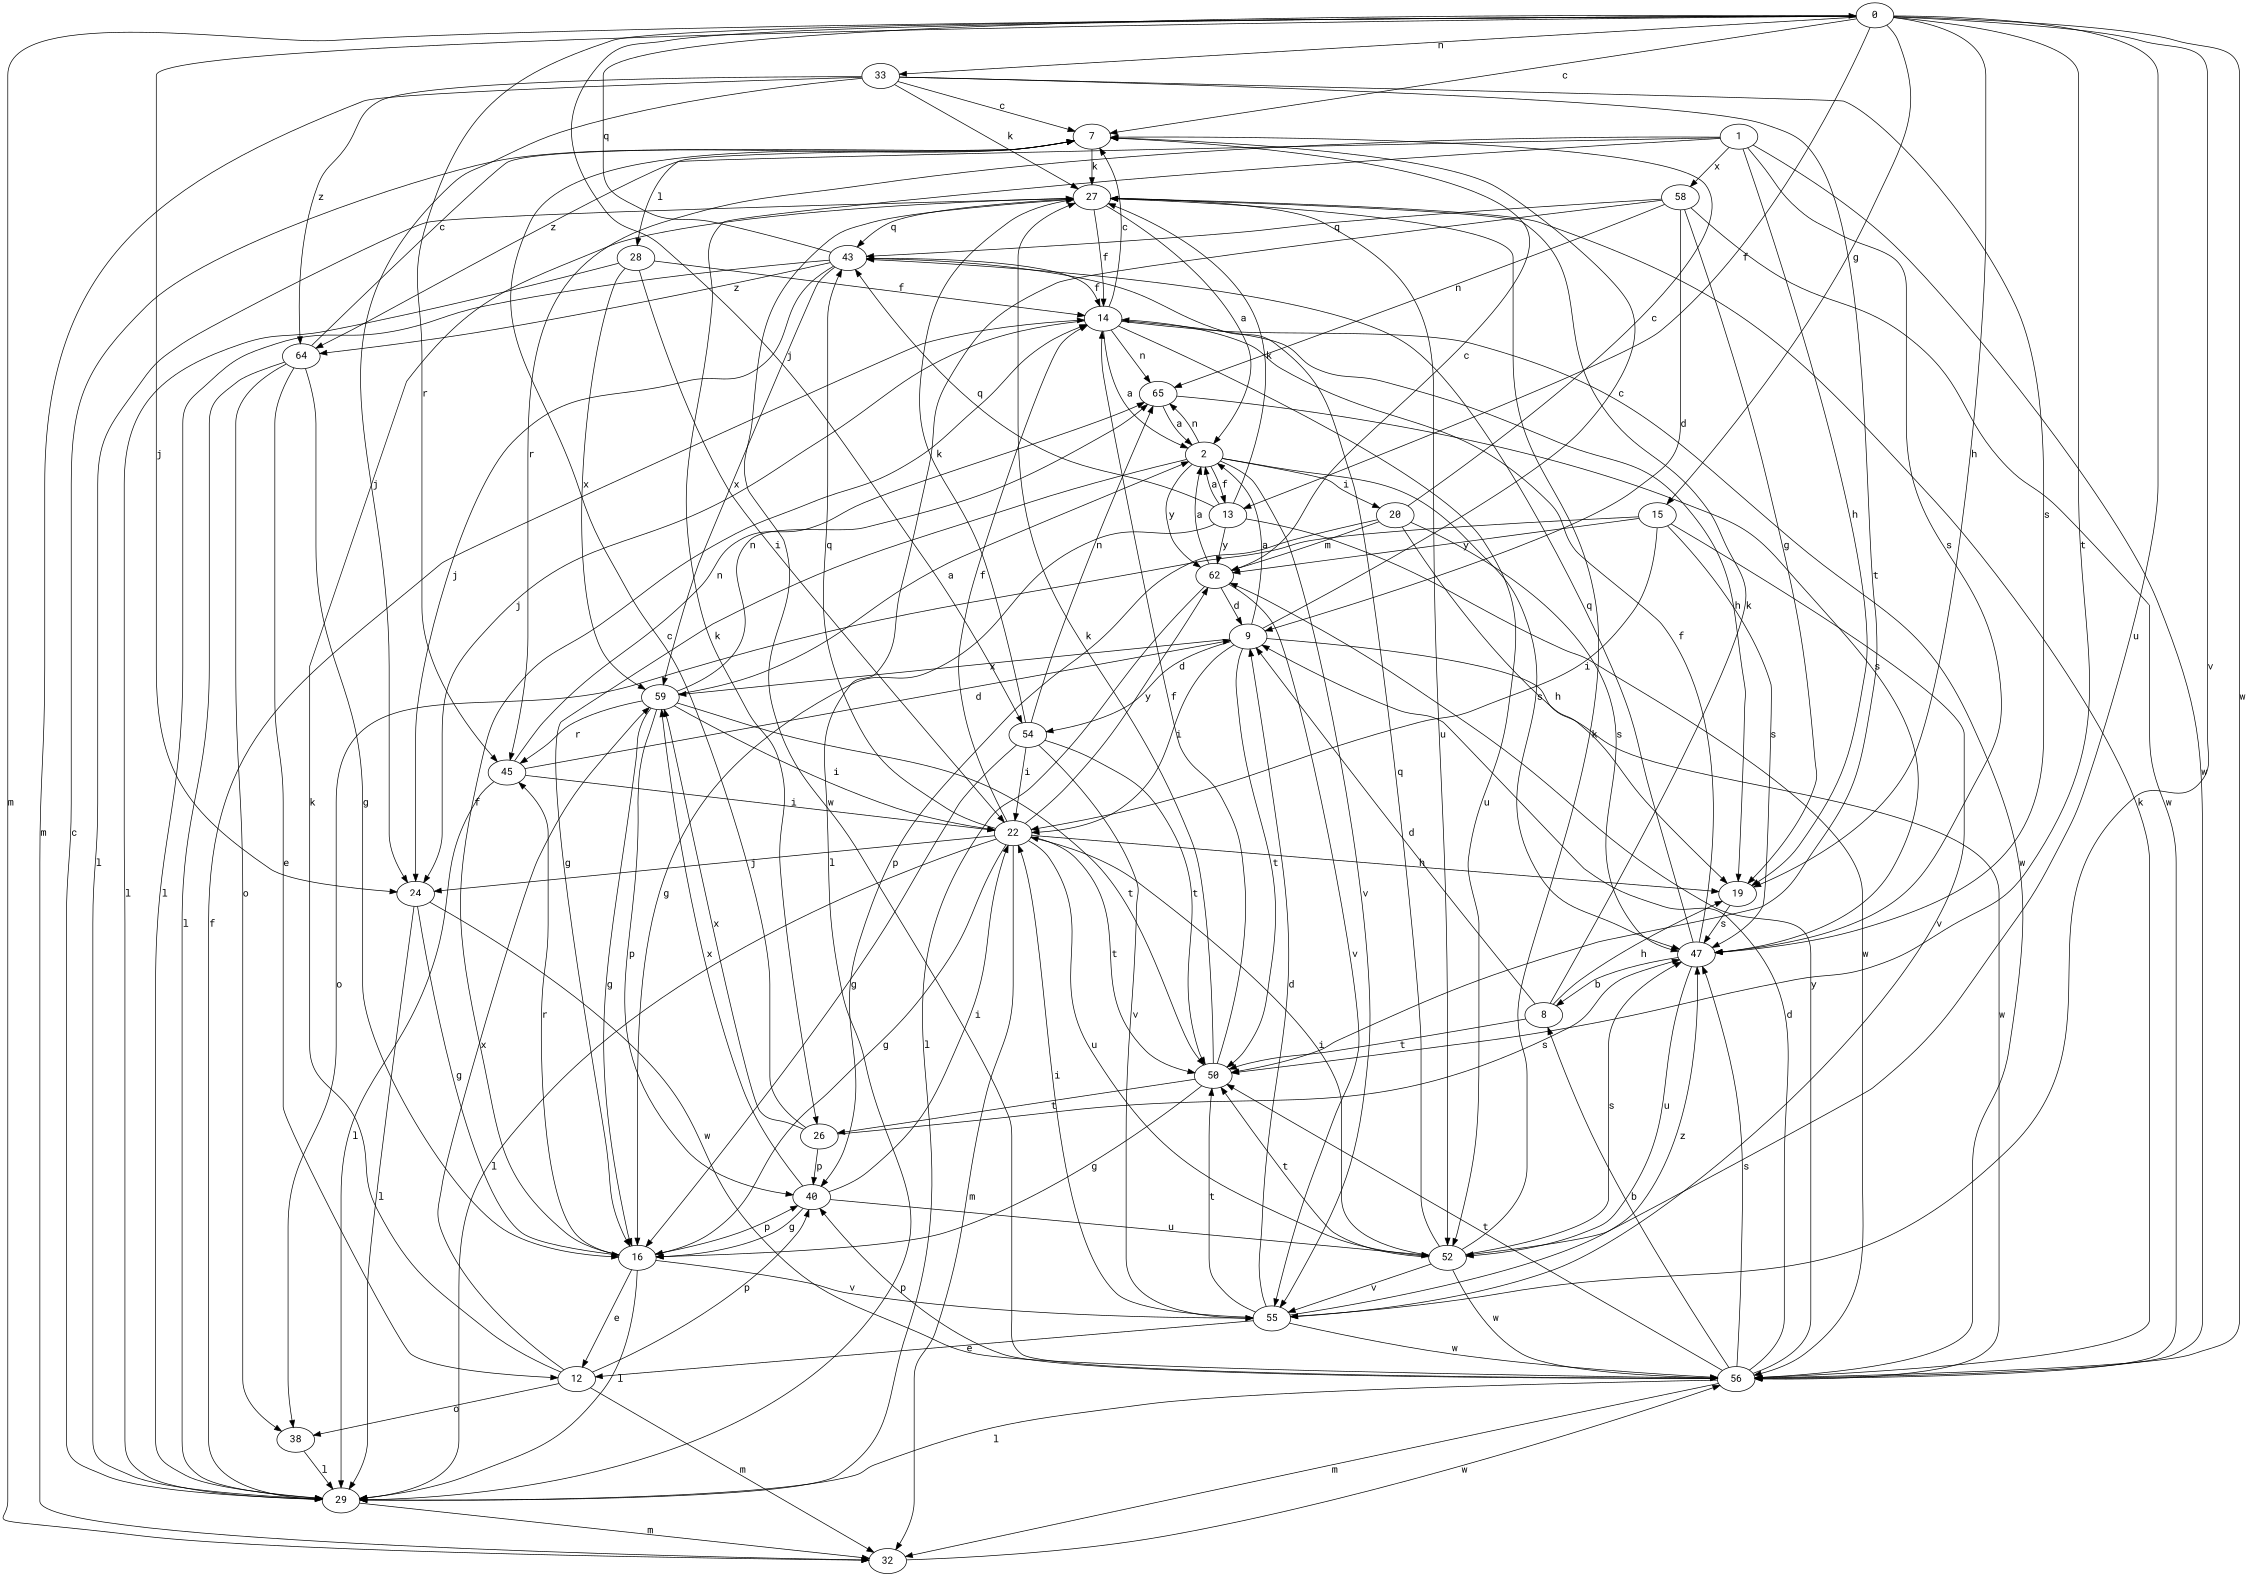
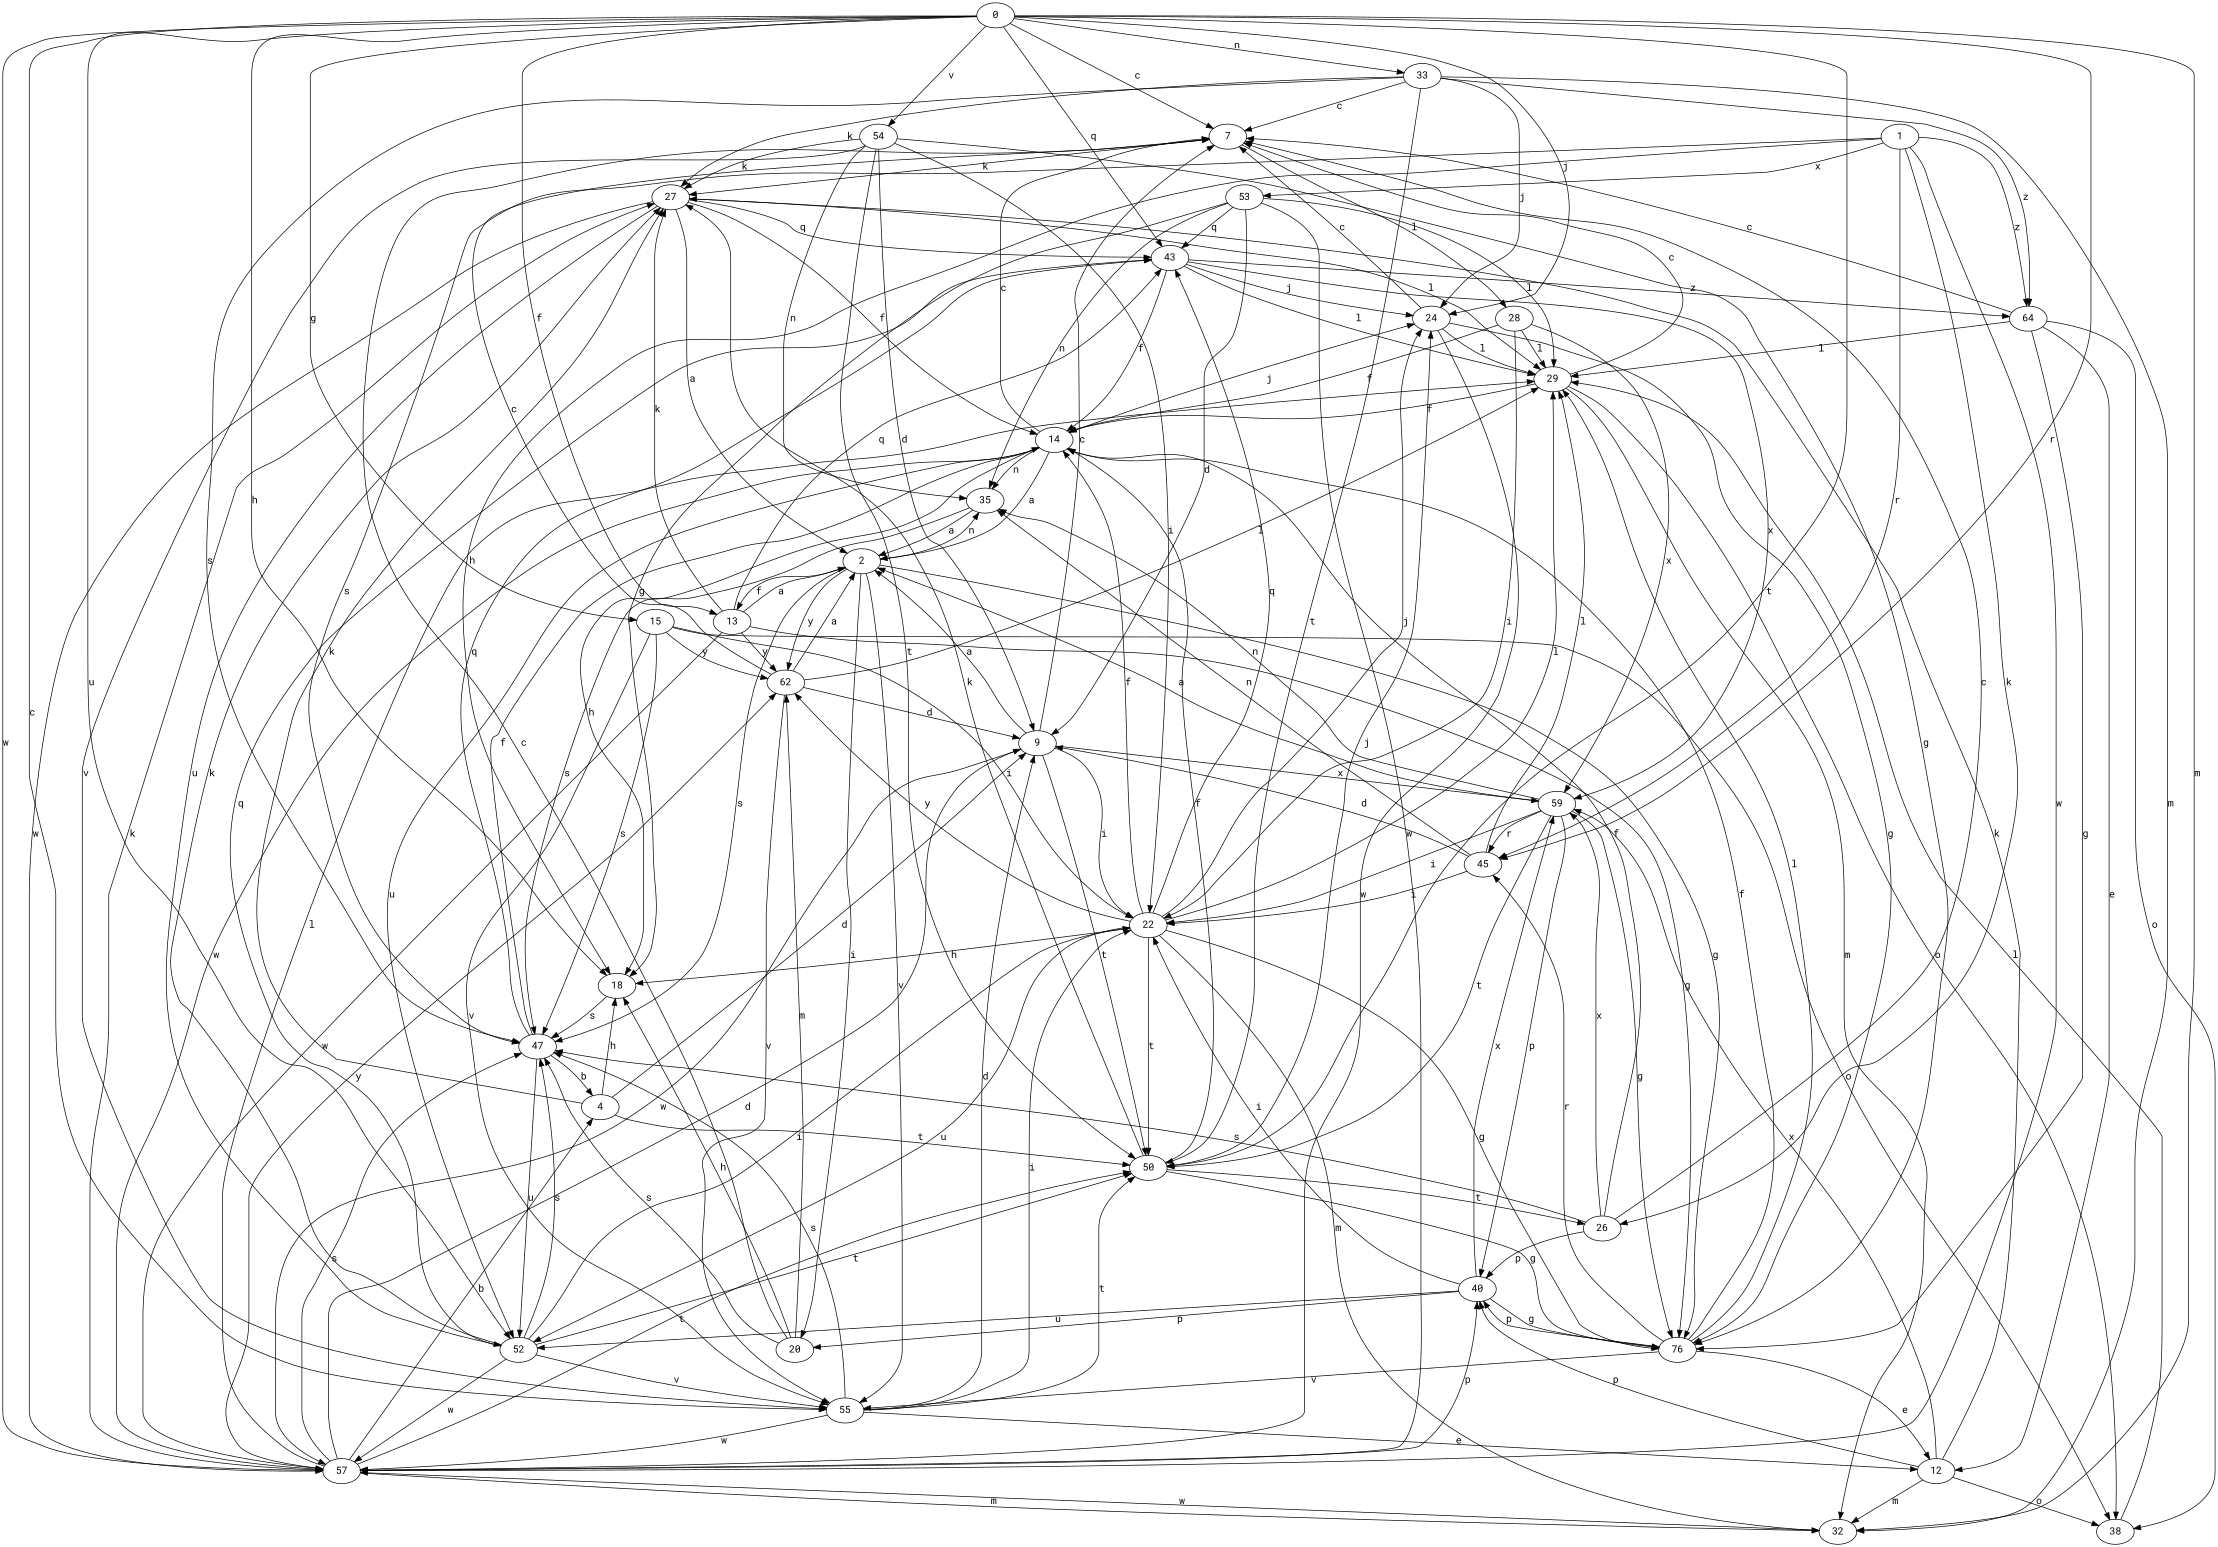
edge "43" -> "0": reversed
node "58": label "58" -> "53"
edge "24" -> "7": added, label "c"
edge "0" -> "54": label "j" -> "v"
node "65": label "65" -> "35"
edge "0" -> "55": label "v" -> "c"
edge "9" -> "54": reversed
edge "26" -> "14": added, label "f"
edge "20" -> "40": reversed
edge "50" -> "24": added, label "j"
node "19": label "19" -> "18"
edge "29" -> "38": added, label "o"
node "8": label "8" -> "4"
edge "55" -> "47": label "z" -> "s"
node "16": label "16" -> "76"
node "56": label "56" -> "57"
